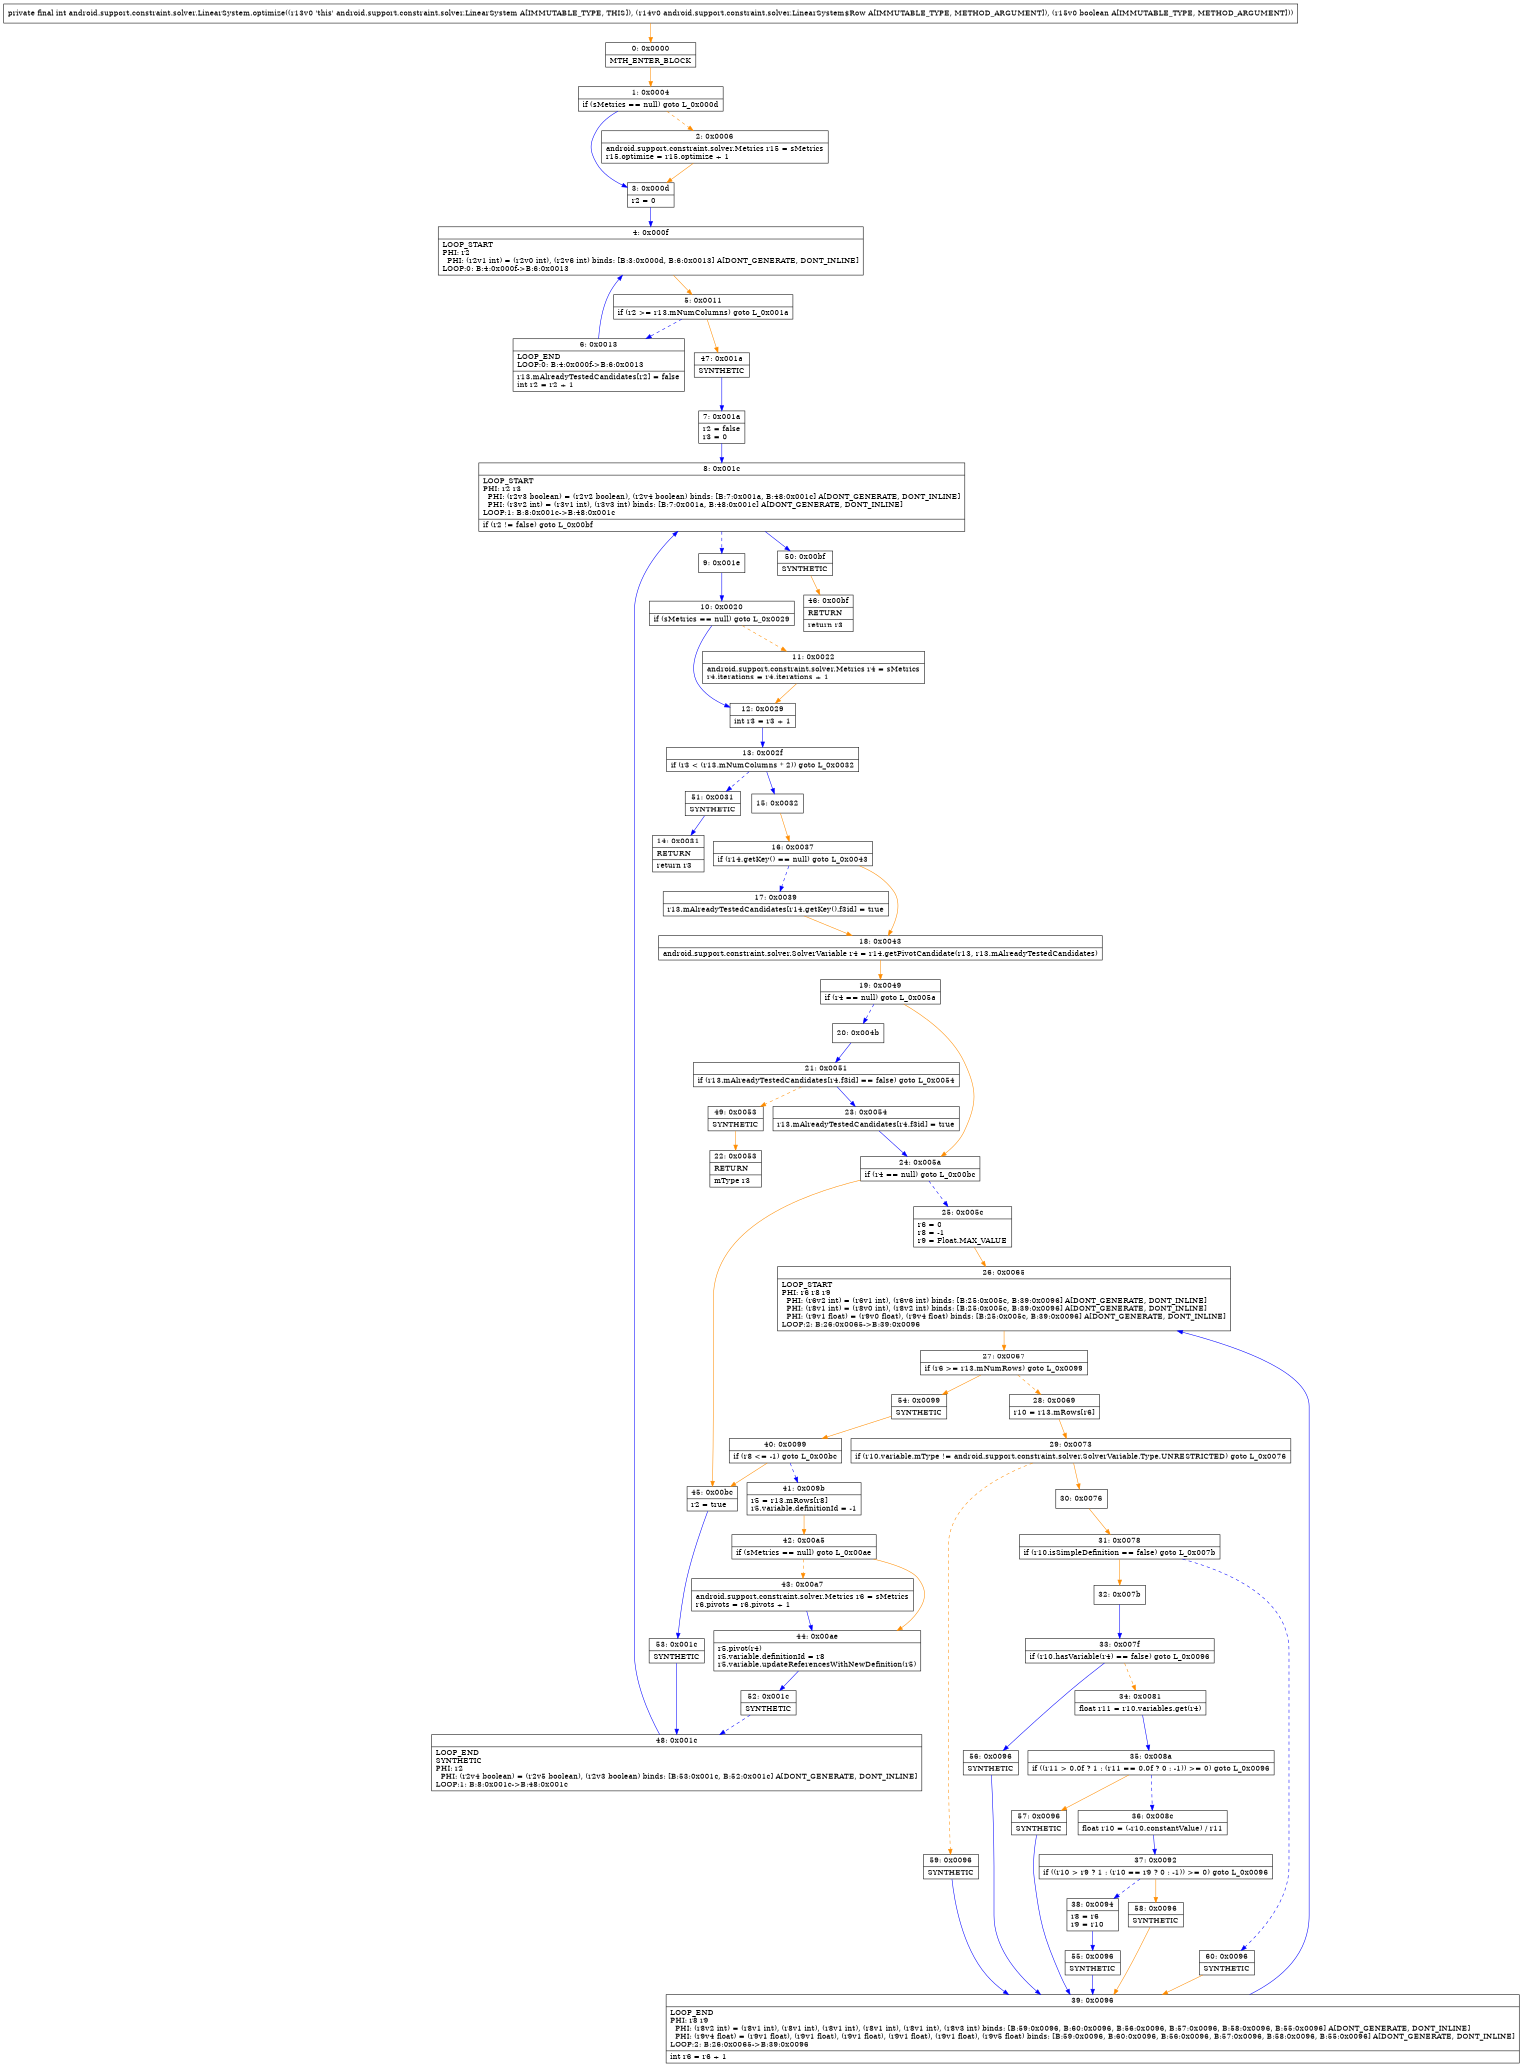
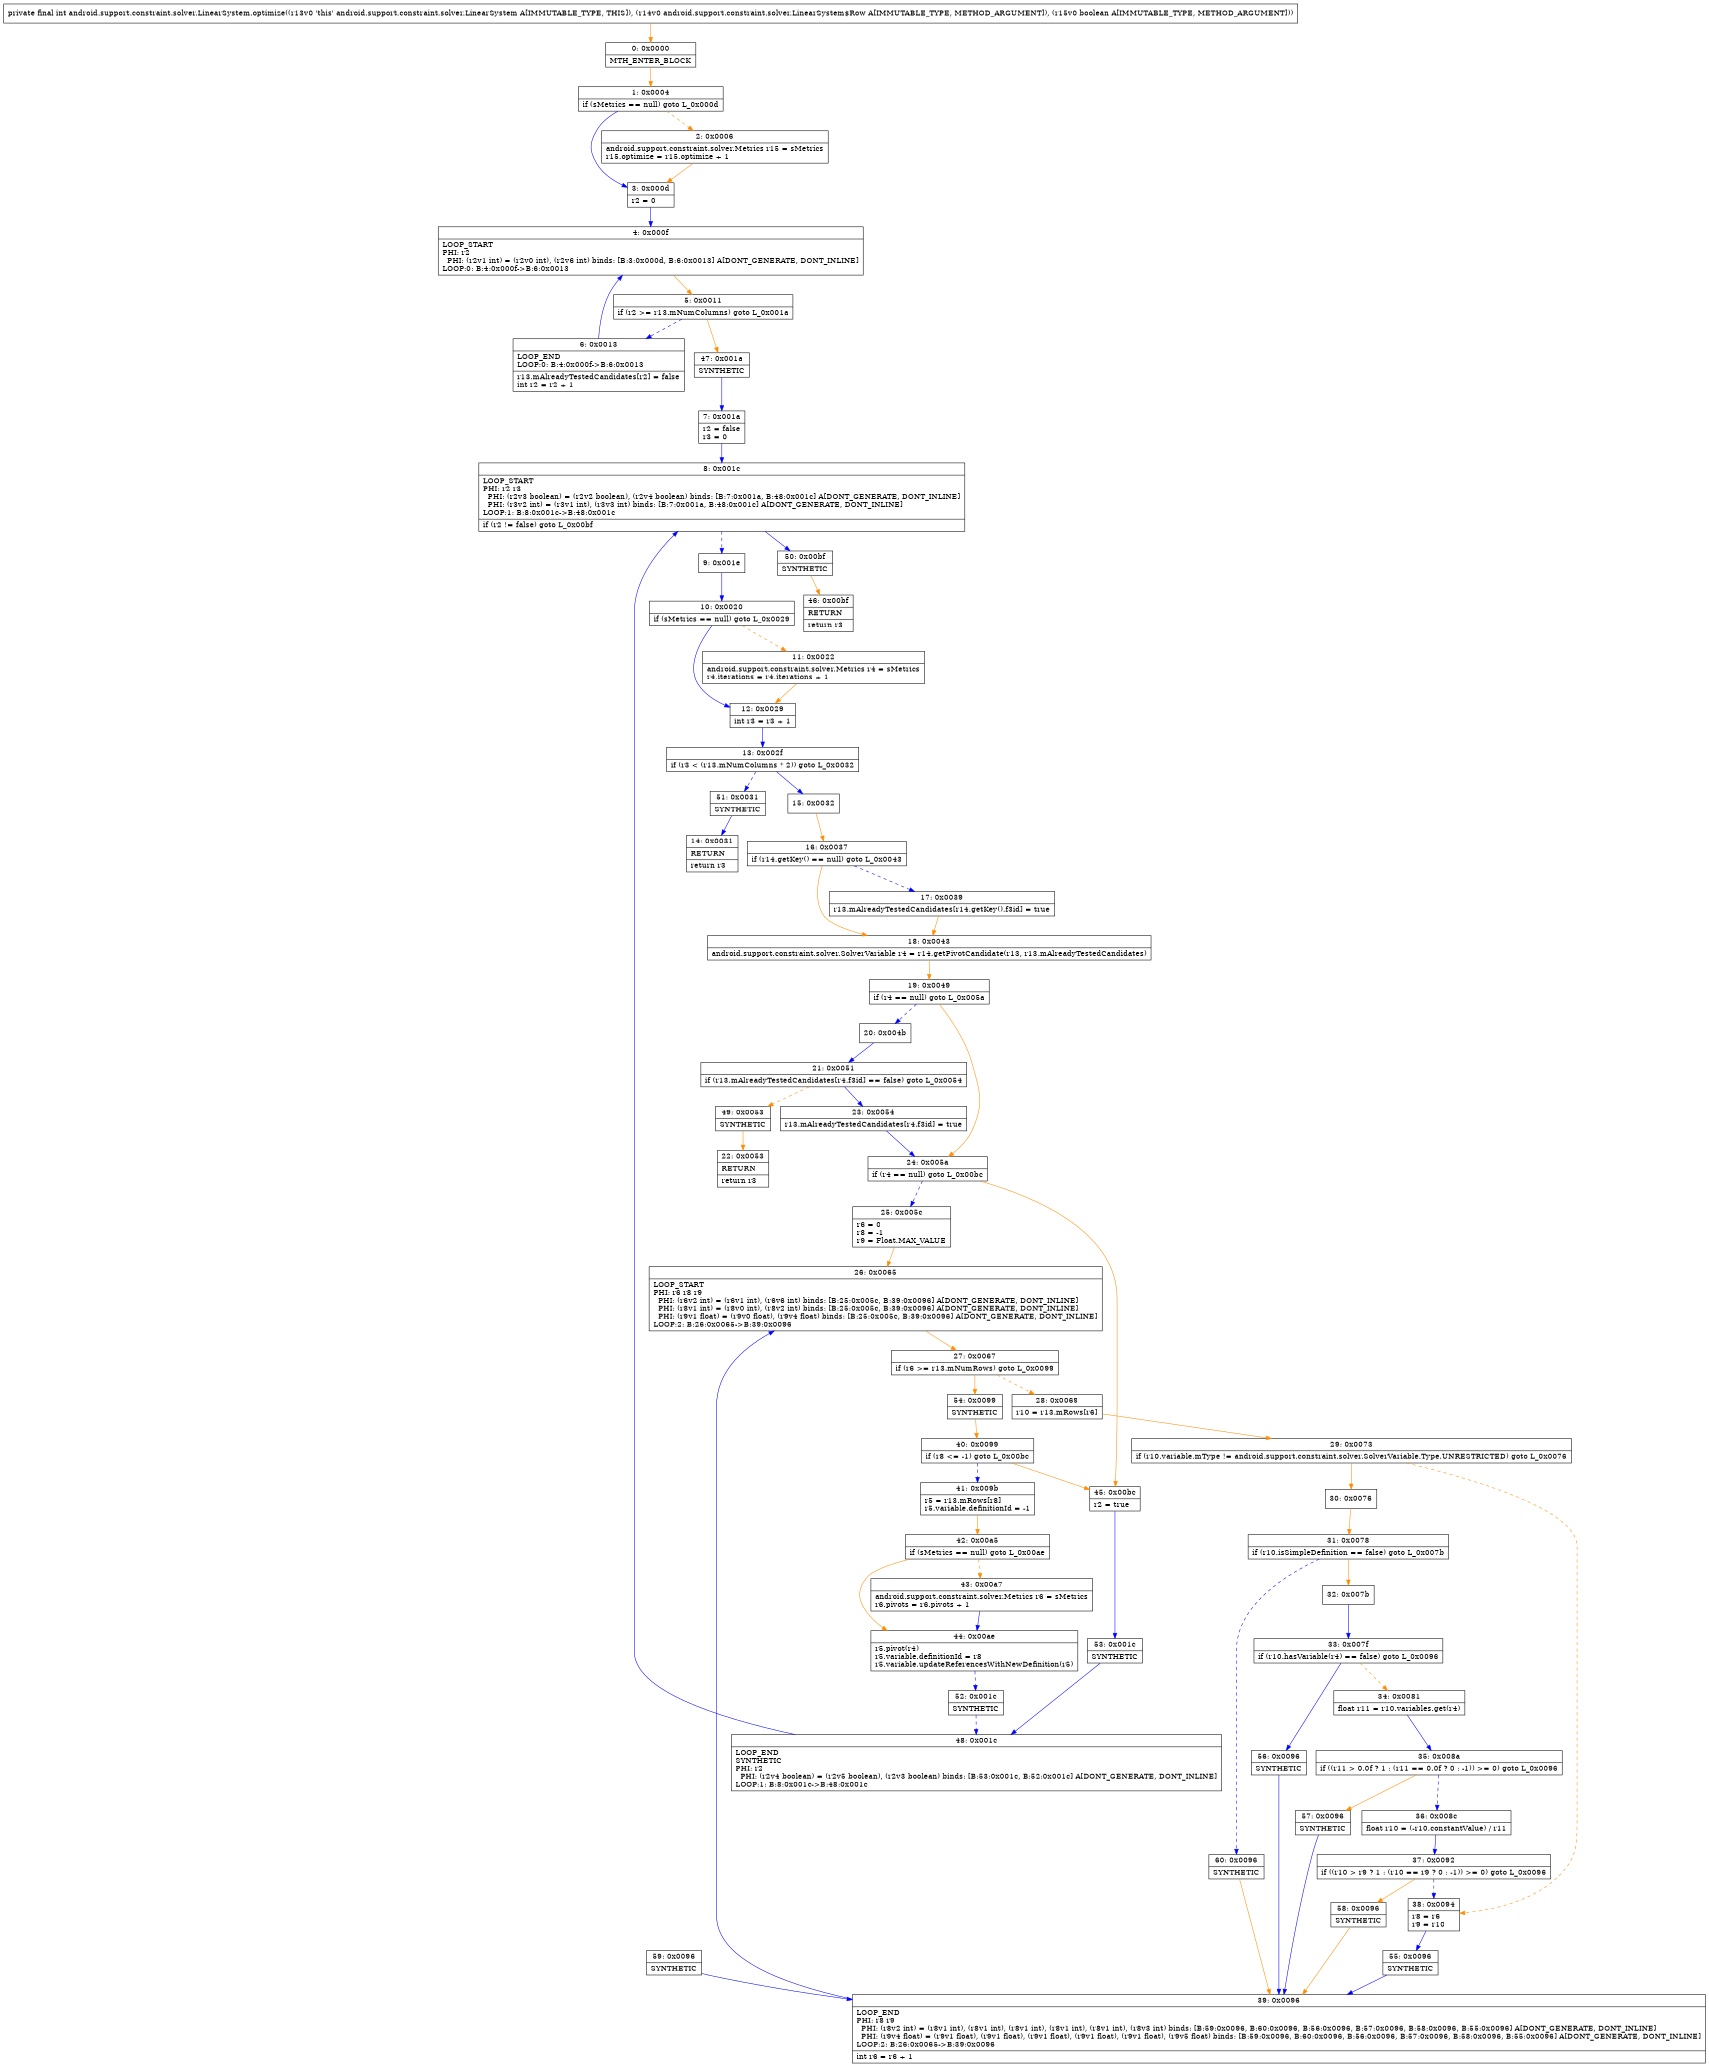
node "22: 0x0053": text "mType r3" -> "return r3"
edge "29: 0x0073" -> "59: 0x0096": now "29: 0x0073" -> "38: 0x0094"
edge "44: 0x00ae" -> "52: 0x001c": style solid -> dashed
